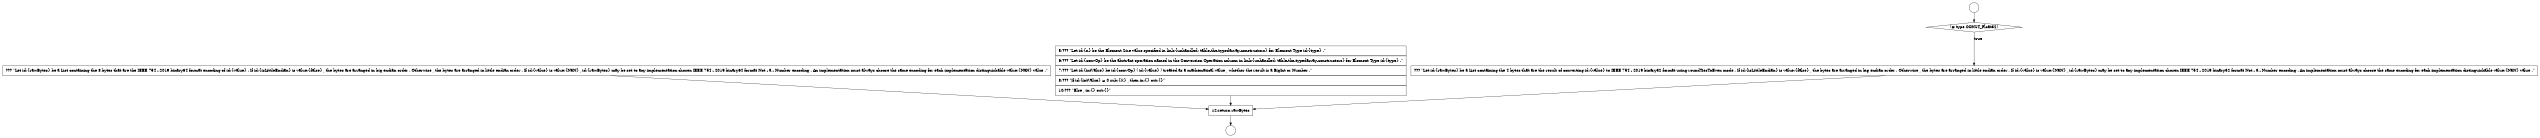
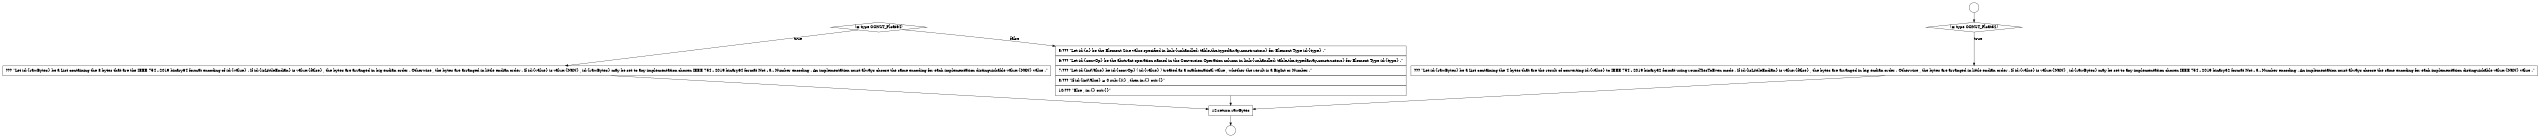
node "(= type CONST_Float64)": added
